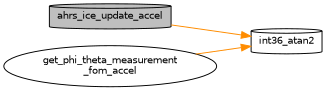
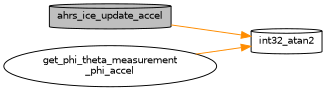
node "int36_atan2": label "int36_atan2" -> "int32_atan2"
node "get_phi_theta_measurement _fom_accel": label "get_phi_theta_measurement _fom_accel" -> "get_phi_theta_measurement _phi_accel"
